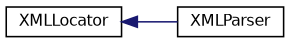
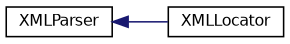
edge "XMLParser" -> "XMLLocator": reversed
